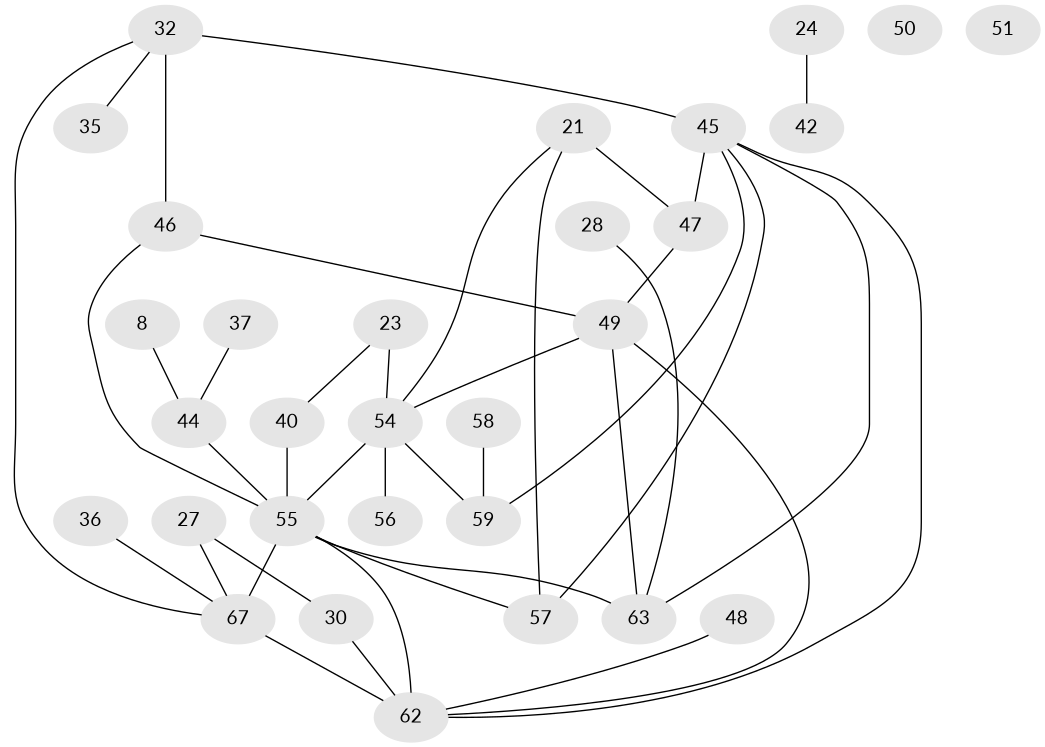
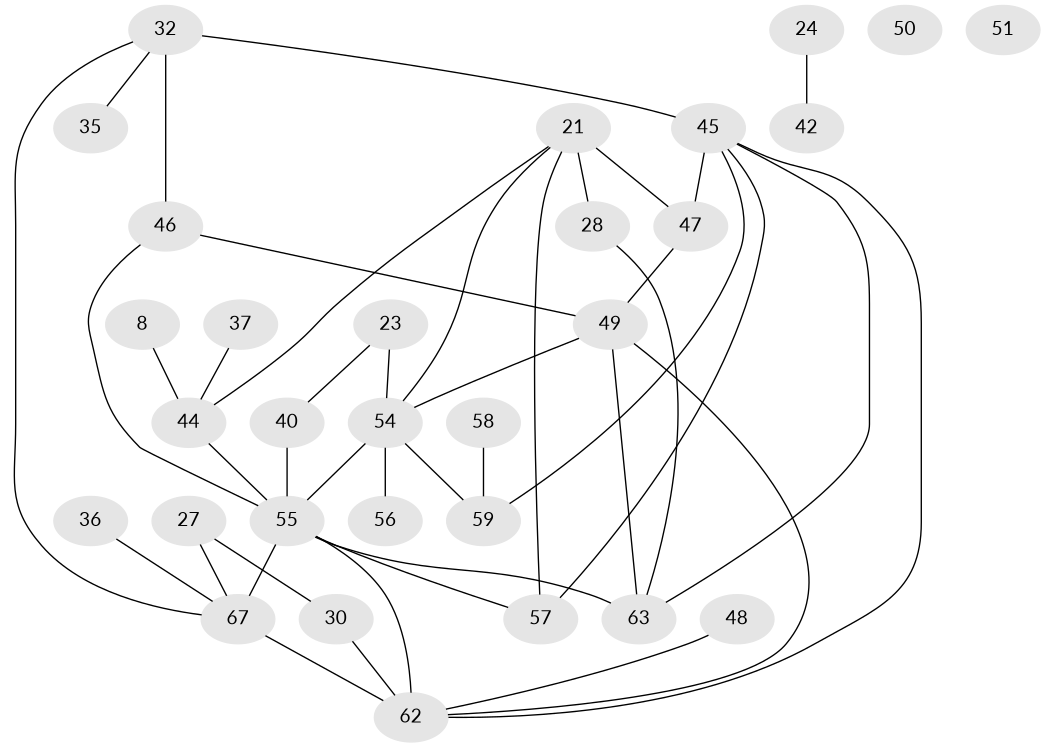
edge "21" -- "28": added
edge "21" -- "44": added
